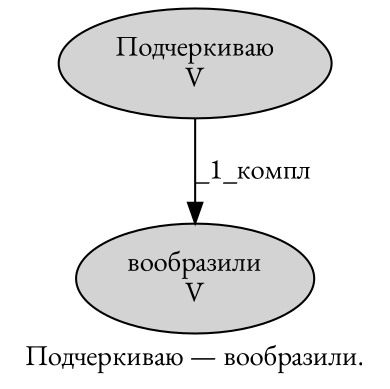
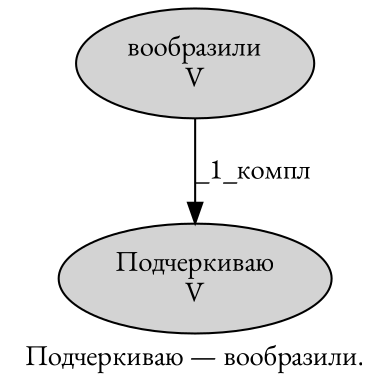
edge "Подчеркиваю V" -> "вообразили V": reversed
